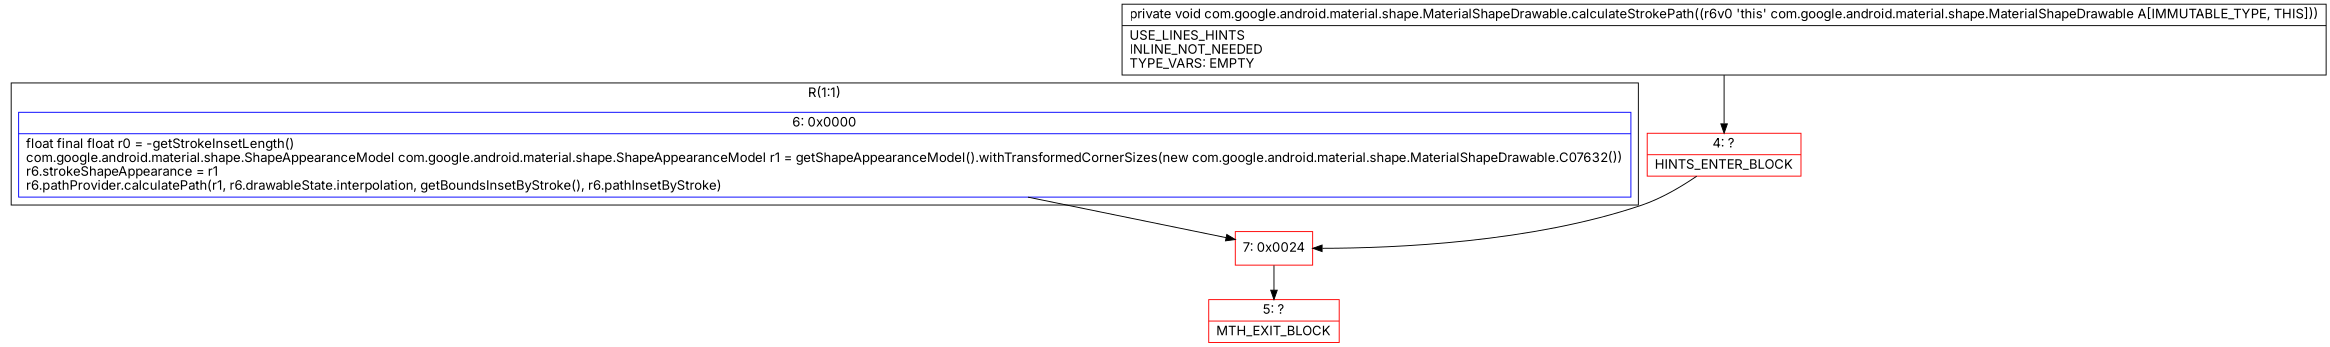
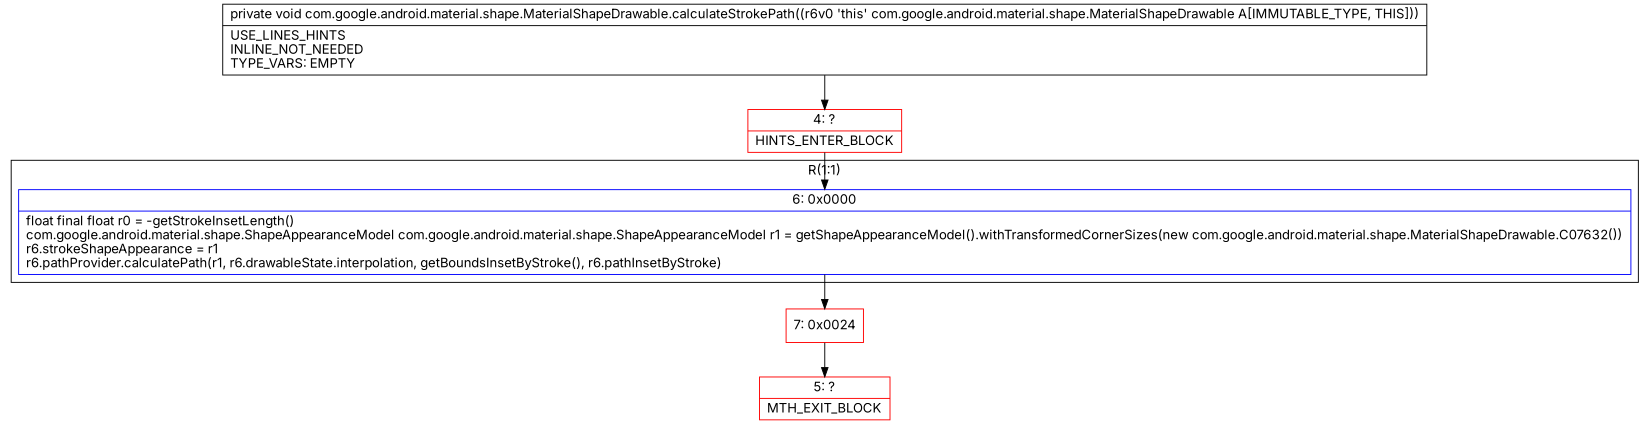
edge "4: ?" -> "7: 0x0024": now "4: ?" -> "6: 0x0000"
